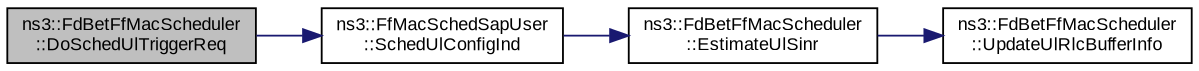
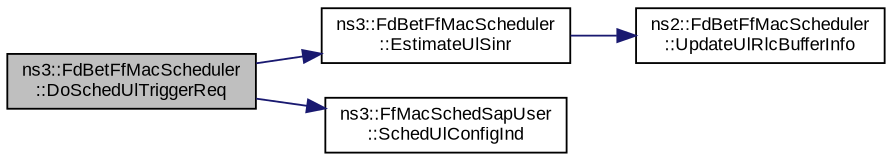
edge "ns3::FfMacSchedSapUser ::SchedUlConfigInd" -> "ns3::FdBetFfMacScheduler ::EstimateUlSinr": now "ns3::FdBetFfMacScheduler ::DoSchedUlTriggerReq" -> "ns3::FdBetFfMacScheduler ::EstimateUlSinr"
node "ns3::FdBetFfMacScheduler ::UpdateUlRlcBufferInfo": label "ns3::FdBetFfMacScheduler ::UpdateUlRlcBufferInfo" -> "ns2::FdBetFfMacScheduler ::UpdateUlRlcBufferInfo"
